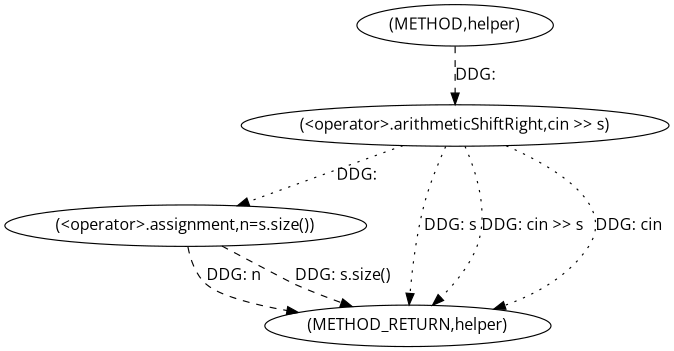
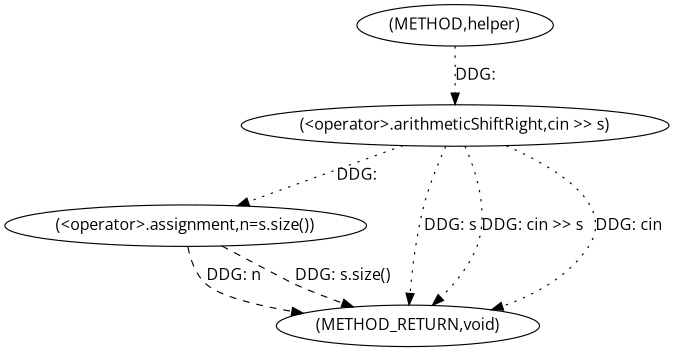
edge "(METHOD,helper)" -> "(<operator>.arithmeticShiftRight,cin >> s)": style dashed -> dotted
node "(METHOD_RETURN,helper)": label "(METHOD_RETURN,helper)" -> "(METHOD_RETURN,void)"
